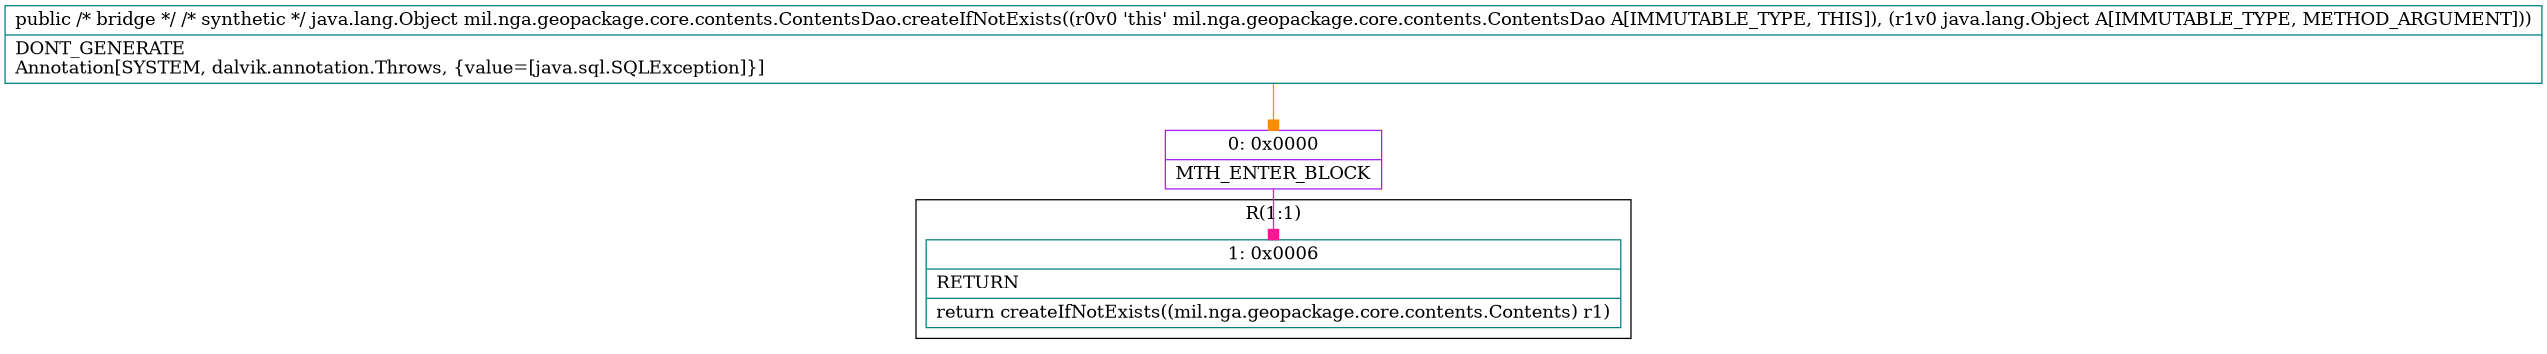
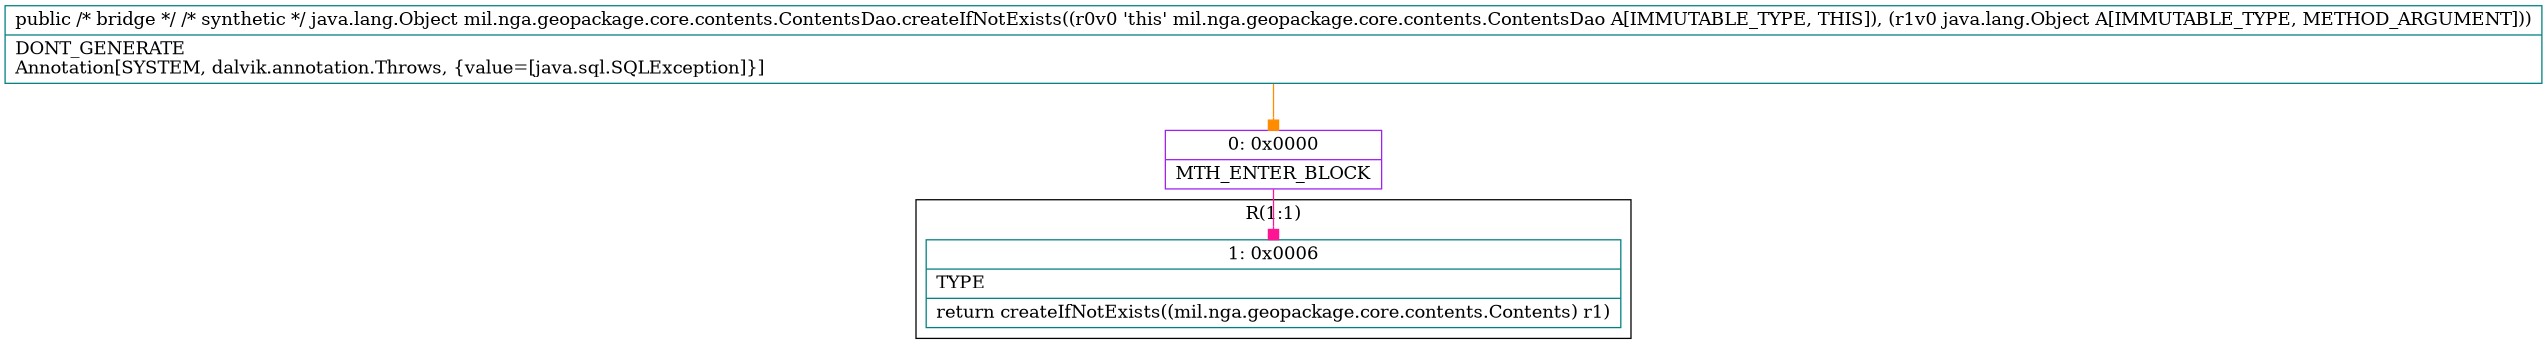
node "1: 0x0006": text "RETURN" -> "TYPE"
